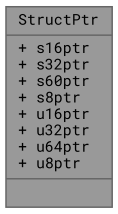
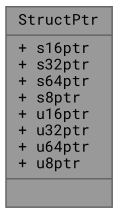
node "StructPtr": text "+ s60ptr" -> "+ s64ptr"
